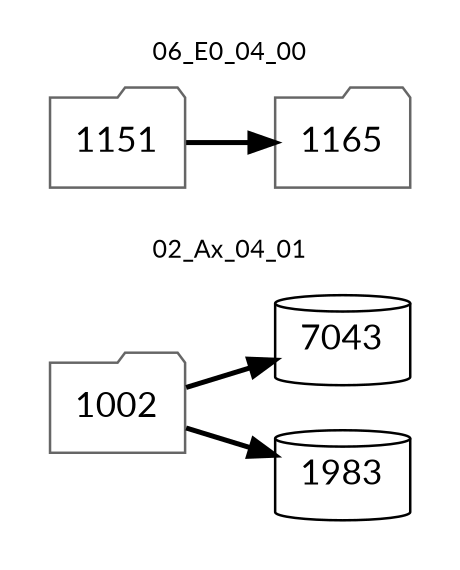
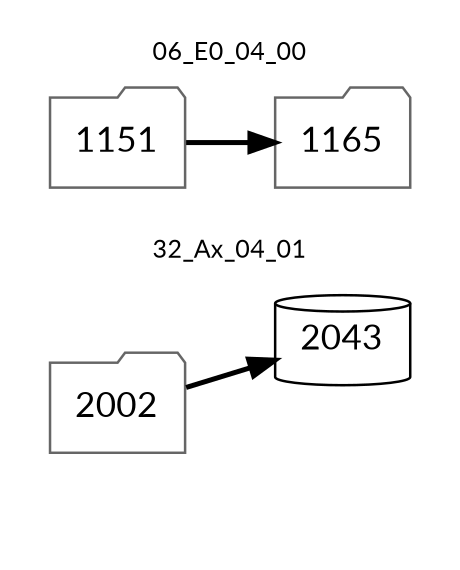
cluster "02_Ax_04_01": label "02_Ax_04_01" -> "32_Ax_04_01"
node "7043": label "7043" -> "2043"
node "1002": label "1002" -> "2002"
node "1983": removed
